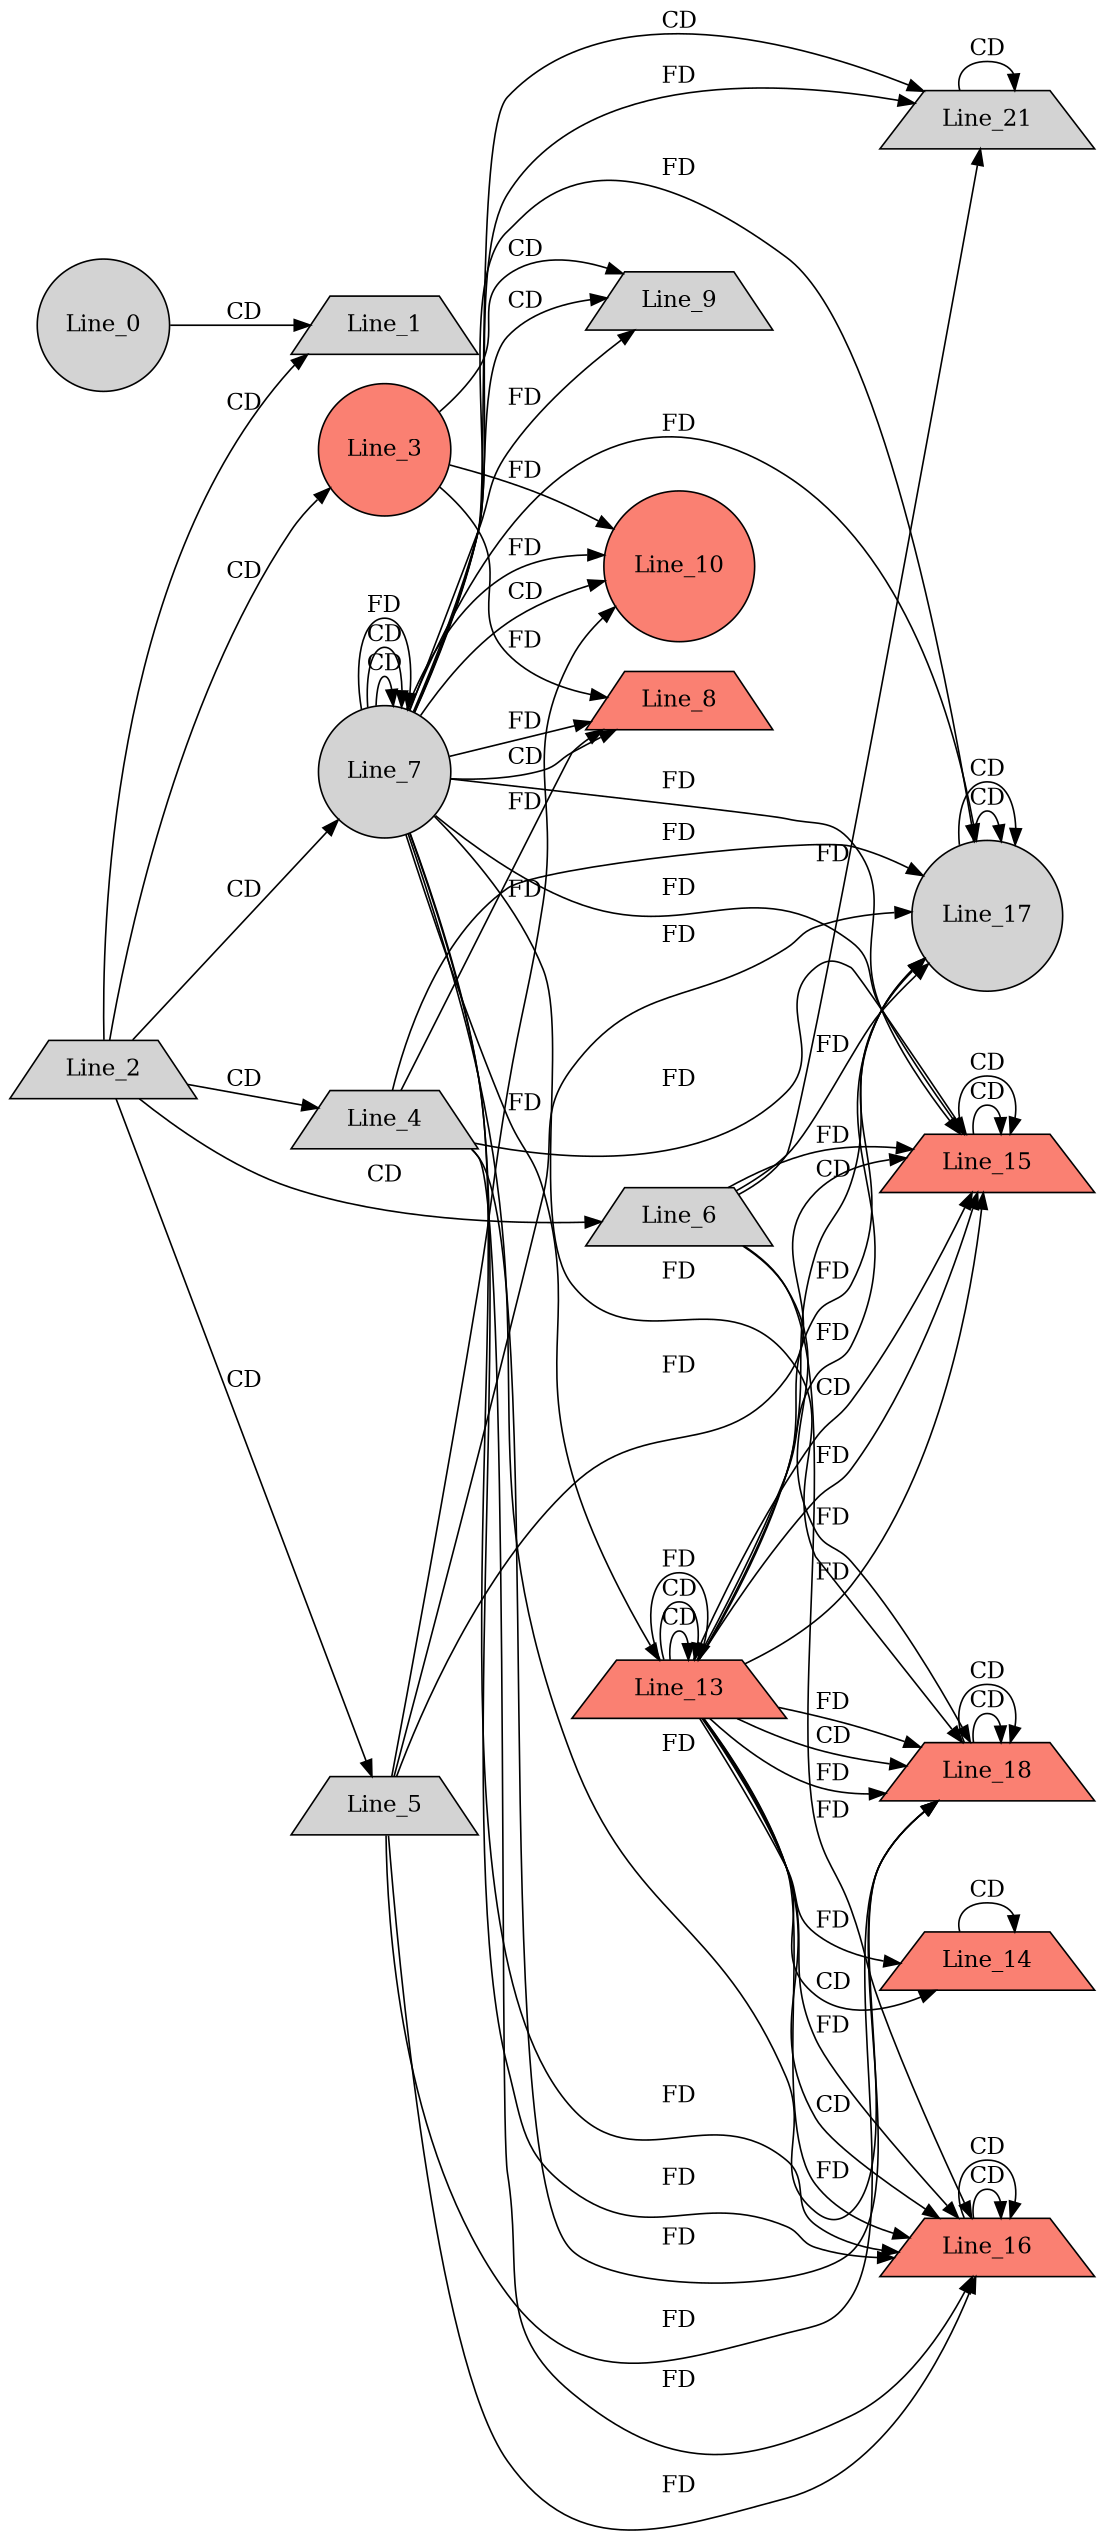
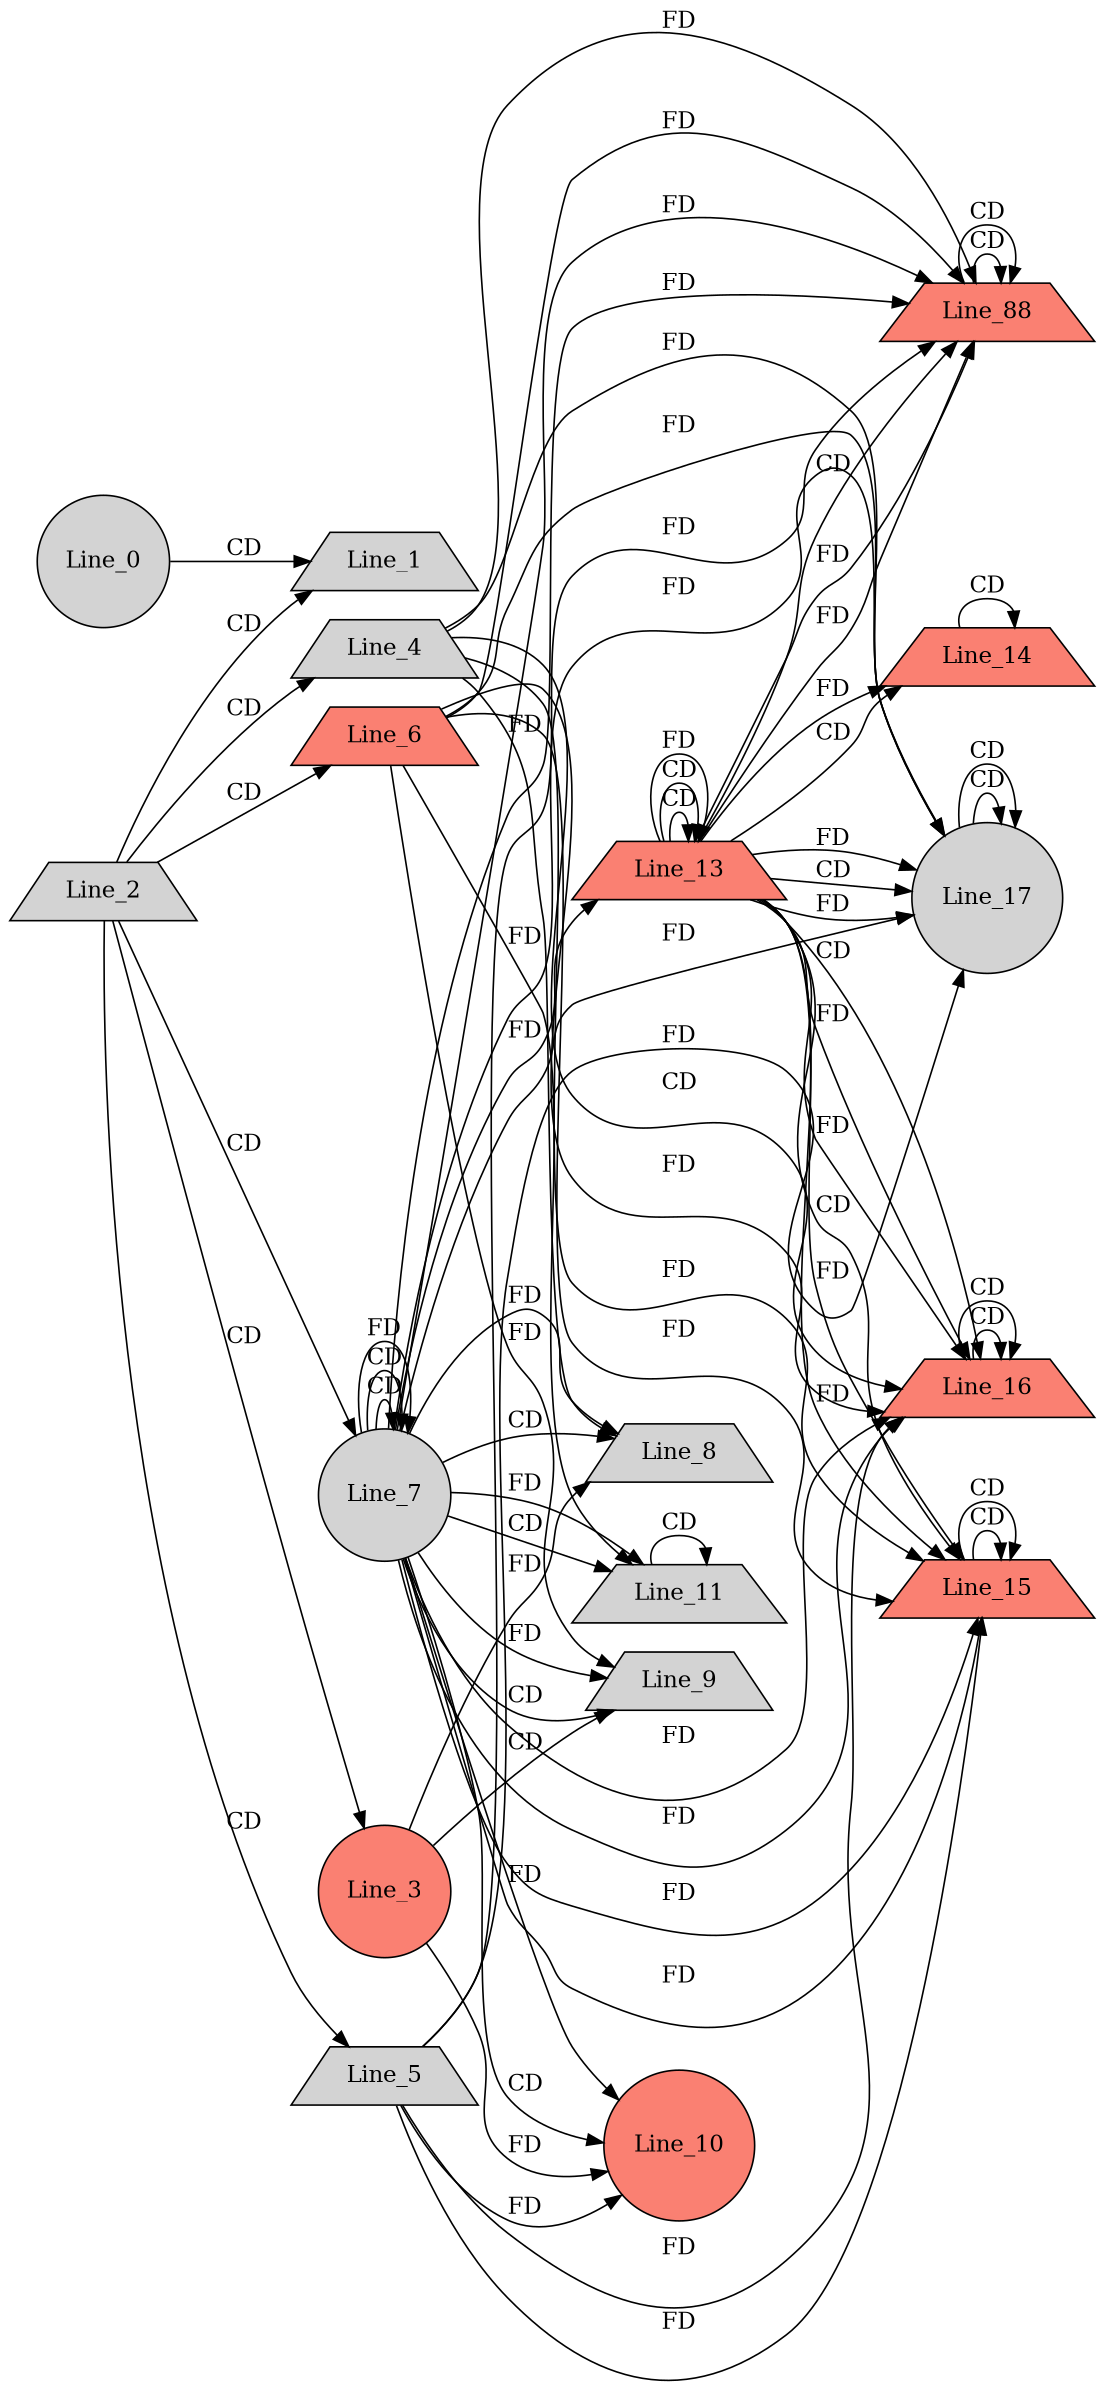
node "Line_21": label "Line_21" -> "Line_11"
node "Line_8": fillcolor salmon -> lightgrey
node "Line_6": fillcolor lightgrey -> salmon
edge "Line_6" -> "Line_9": added, label "FD"
node "Line_18": label "Line_18" -> "Line_88"
edge "Line_4" -> "Line_16": label "FD" -> "CD"
